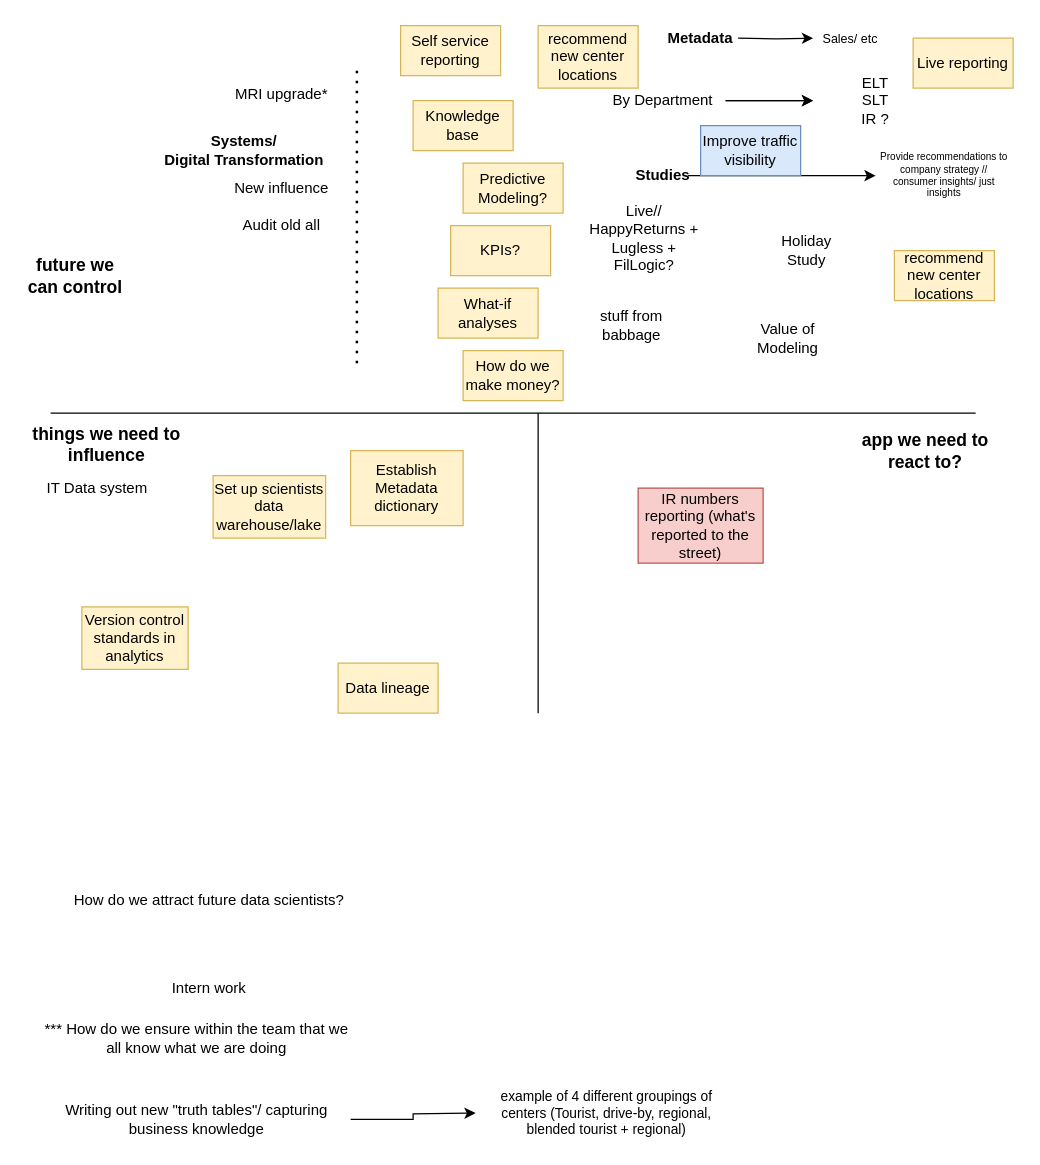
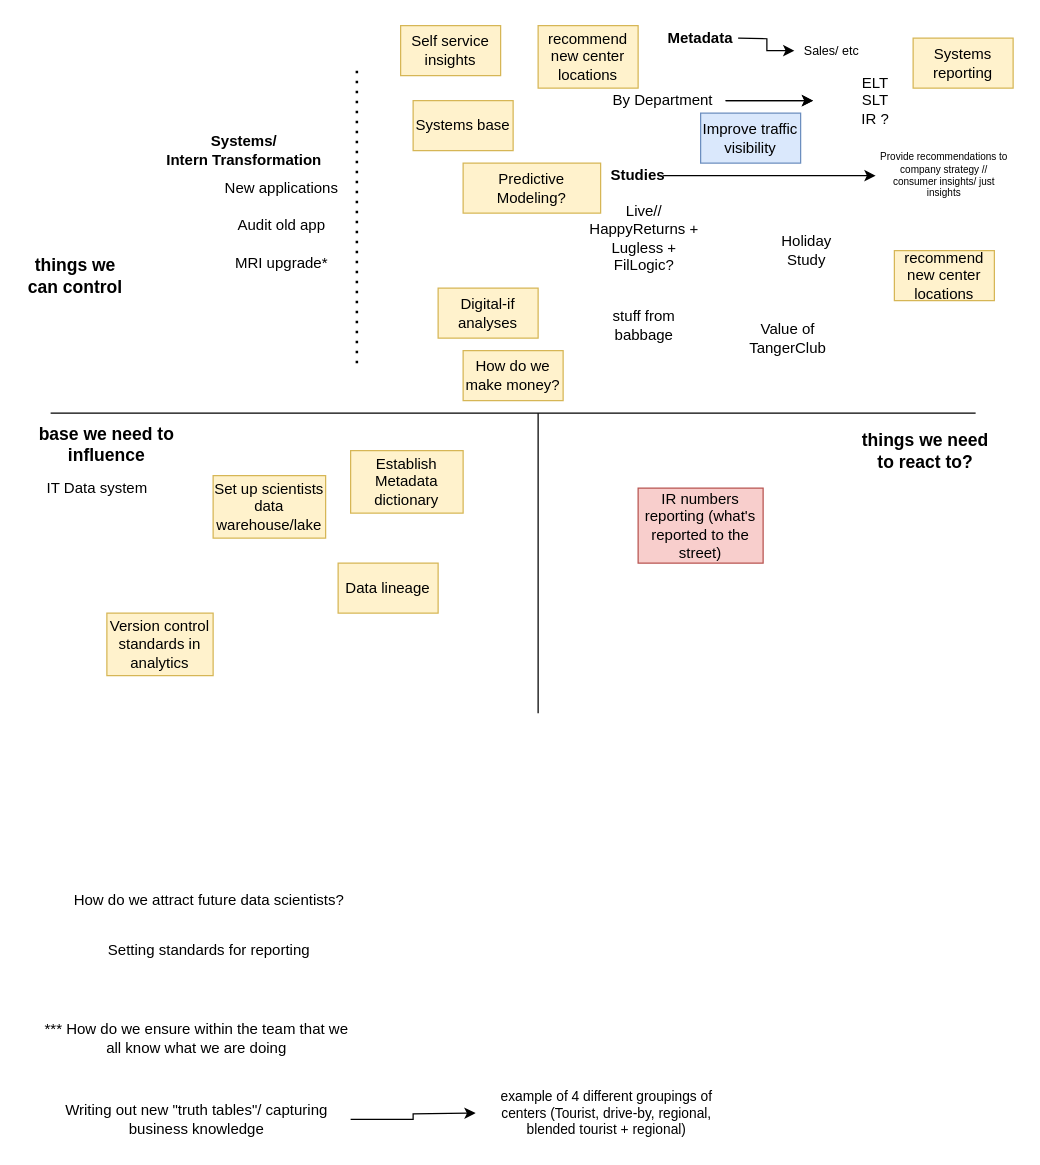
node "Sales/ etc": moved (851, 38) -> (832, 51)
node "Self service reporting": label "Self service reporting" -> "Self service insights"
node "Live reporting": label "Live reporting" -> "Systems reporting"
node "MRI upgrade*": moved (282, 94) -> (282, 263)
node "Knowledge base": label "Knowledge base" -> "Systems base"
node "Systems/ Digital Transformation": label "Systems/ Digital Transformation" -> "Systems/ Intern Transformation"
node "Improve traffic visibility": moved (751, 151) -> (751, 138)
node "Studies": moved (663, 176) -> (638, 176)
node "New influence": label "New influence" -> "New applications"
node "Predictive Modeling?": size 100x50 -> 138x50
node "Audit old all": label "Audit old all" -> "Audit old app"
node "KPIs?": removed
node "future we can control": label "future we can control" -> "things we can control"
node "What-if analyses": label "What-if analyses" -> "Digital-if analyses"
node "stuff from babbage": moved (632, 326) -> (644, 326)
node "Value of Modeling": label "Value of Modeling" -> "Value of TangerClub"
node "things we need to influence": label "things we need to influence" -> "base we need to influence"
node "app we need to react to?": label "app we need to react to?" -> "things we need to react to?"
node "Establish Metadata dictionary": size 113x75 -> 113x63
node "Version control standards in analytics": moved (135, 638) -> (160, 644)
node "Data lineage": moved (388, 688) -> (388, 588)
node "Setting standards for reporting": added
node "Intern work": removed
